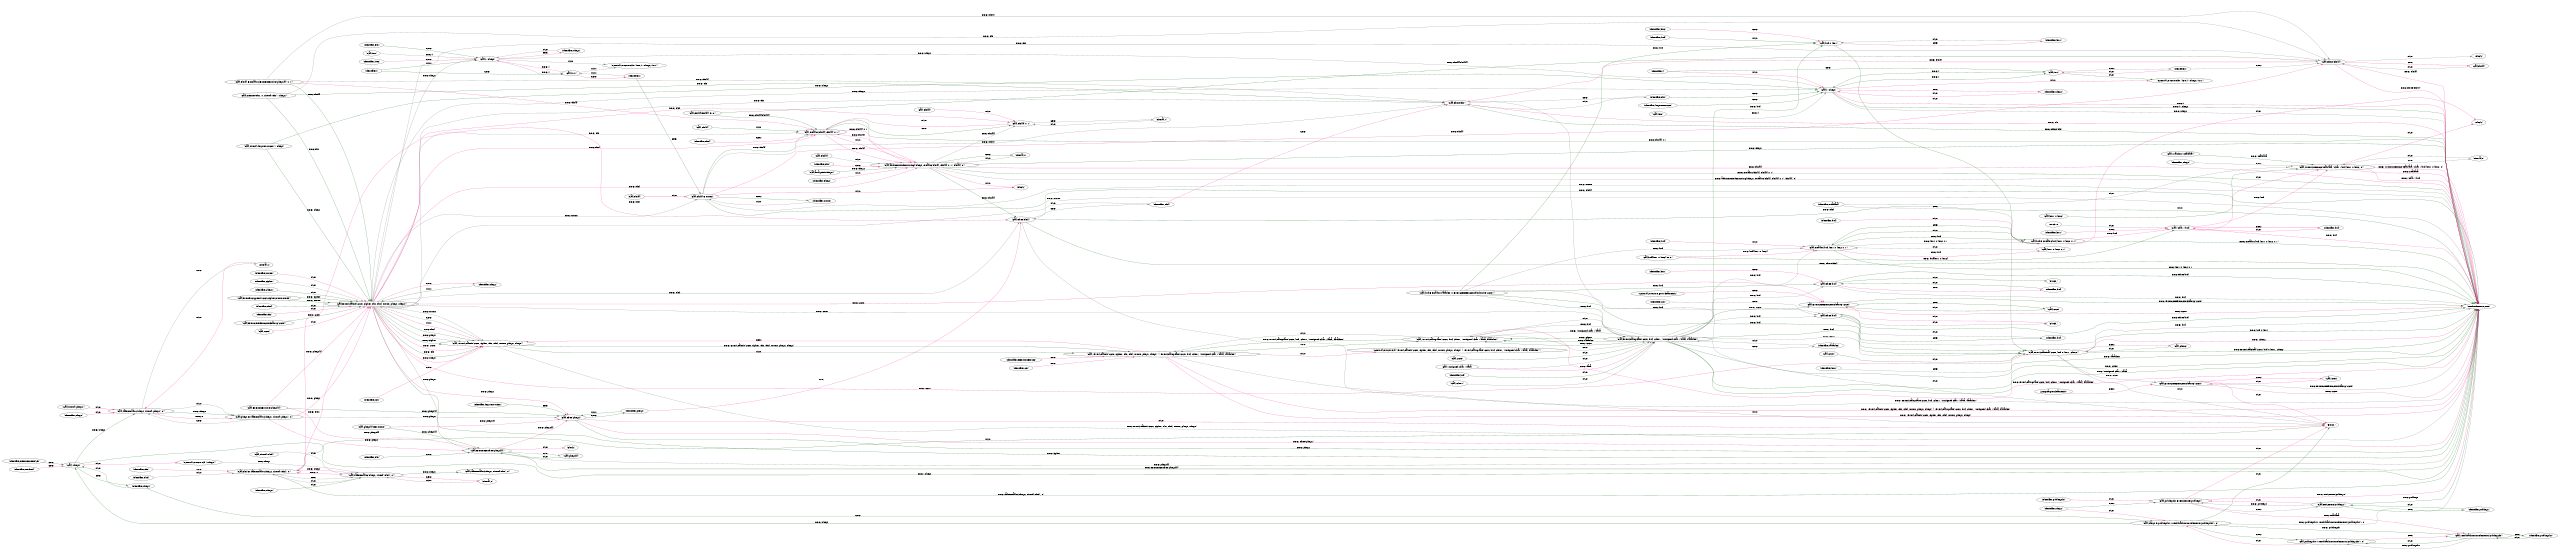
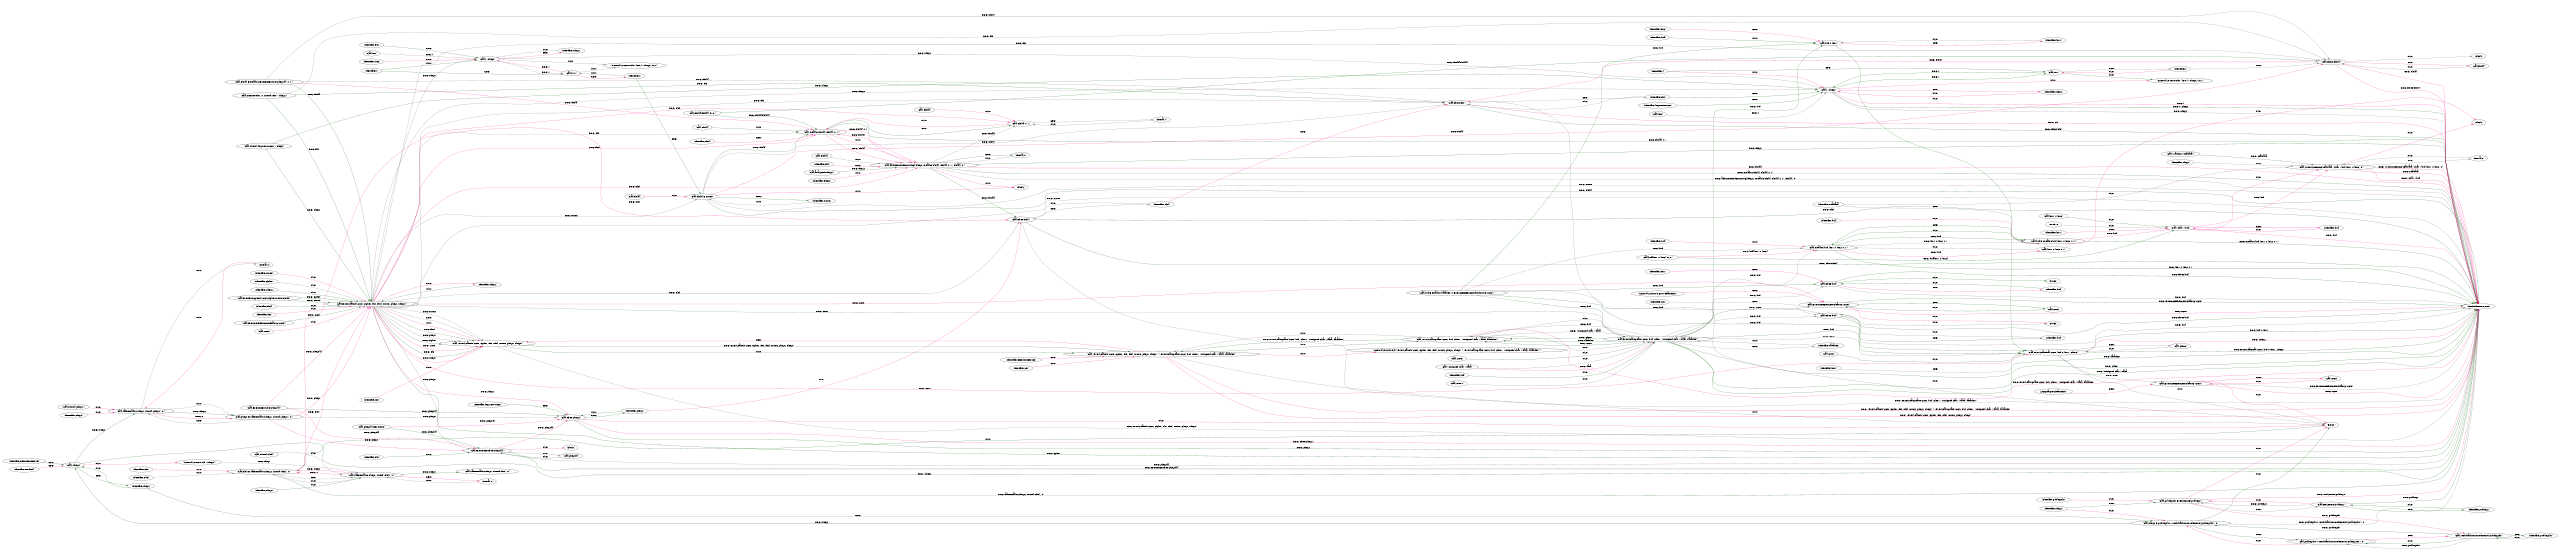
edge "(Call,len1 + len2)" -> "(Call,ZVAL_STRINGL(sealdata, (char *)buf, len1 + len2, 0))": now "(Call,len1 + len2)" -> "(Call,(char *)buf)"
edge "(Call,pubkeysht = HASH_OF(pubkeys))" -> "(Call,zend_hash_num_elements(pubkeysht))": label "DDG: sealdata" -> "DDG: pubkeysht"
